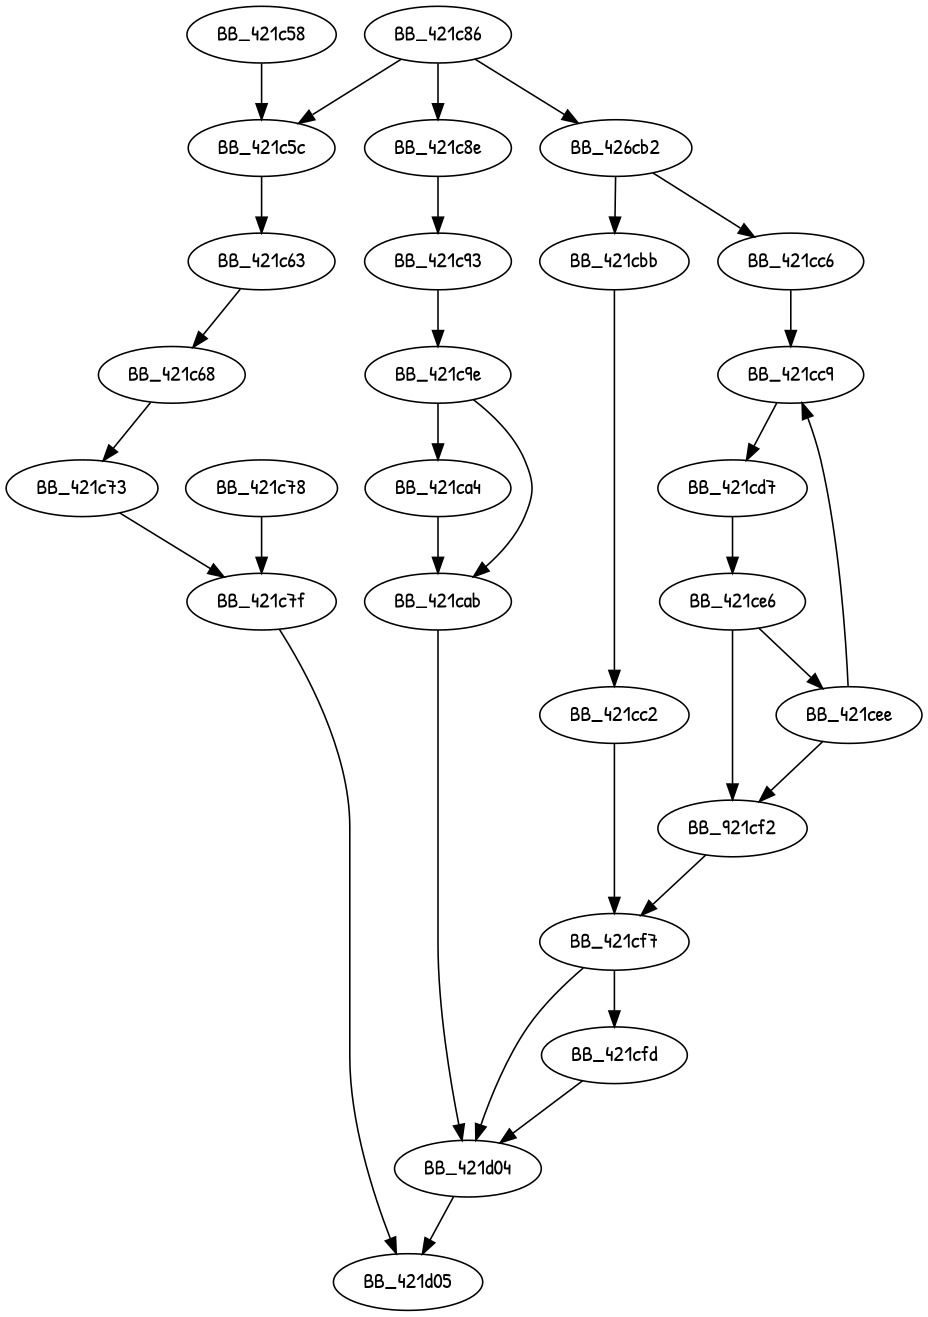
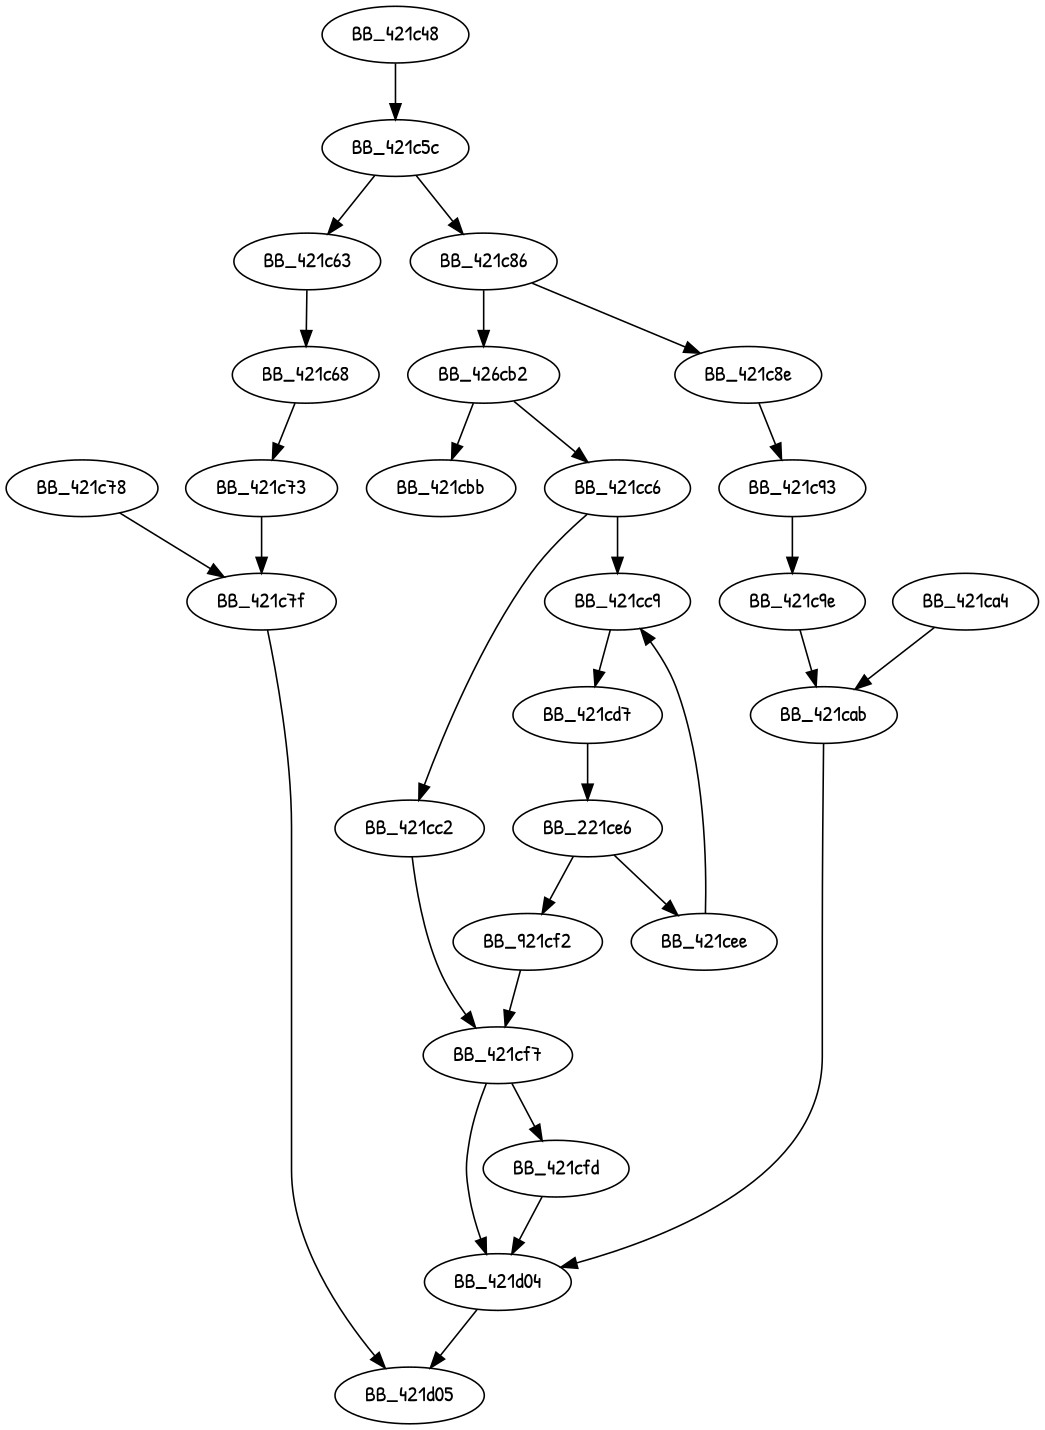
node "BB_421c58": label "BB_421c58" -> "BB_421c48"
edge "BB_421c86" -> "BB_421c5c": reversed
edge "BB_421c9e" -> "BB_421ca4": removed
edge "BB_421cbb" -> "BB_421cc2": now "BB_421cc6" -> "BB_421cc2"
node "BB_421ce6": label "BB_421ce6" -> "BB_221ce6"
edge "BB_421cee" -> "BB_921cf2": removed
